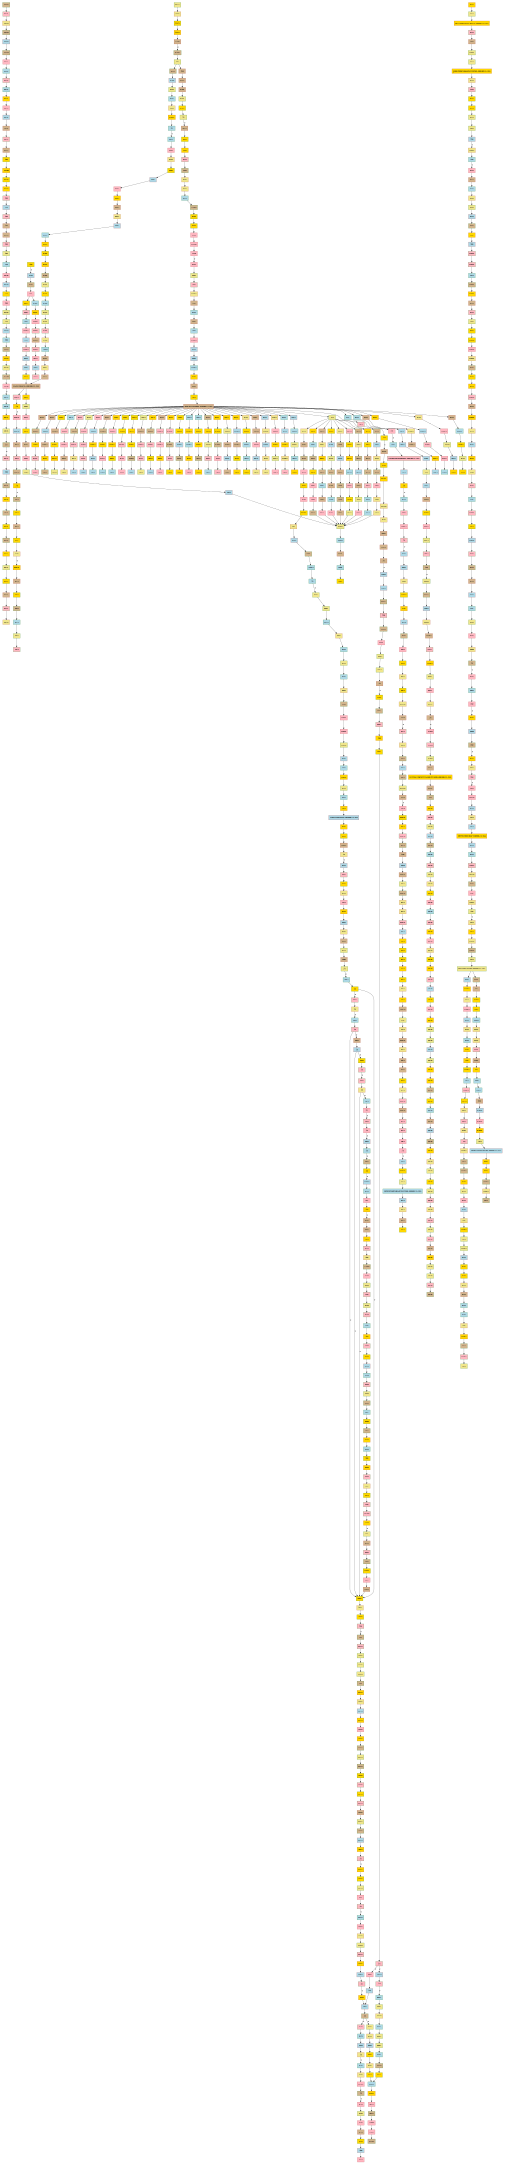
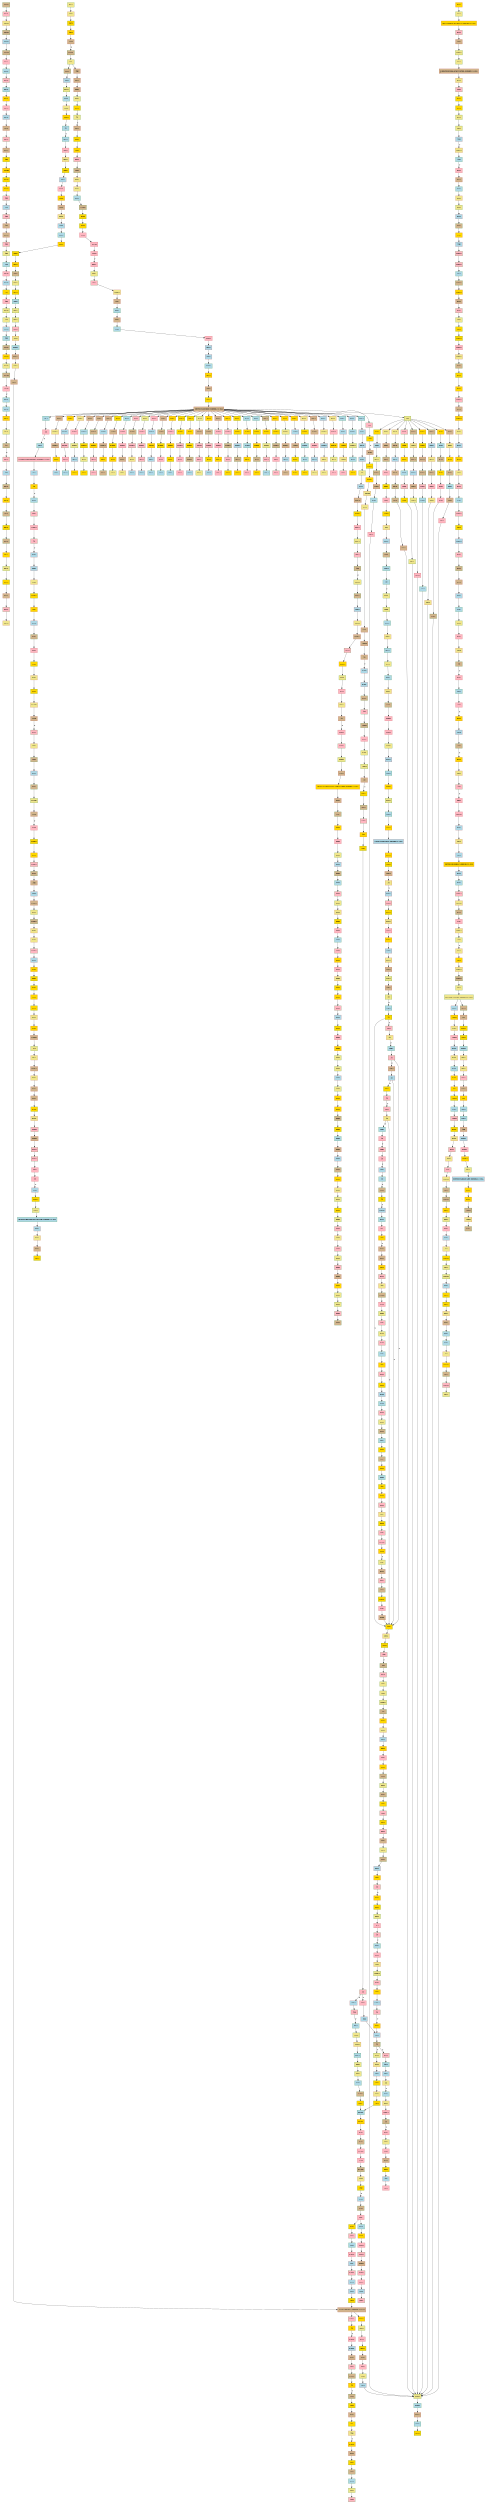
node "QUERYPERFORMANCECOUNTER-KERNEL32-DLL": fillcolor gold -> tan
node "cmpb": added
